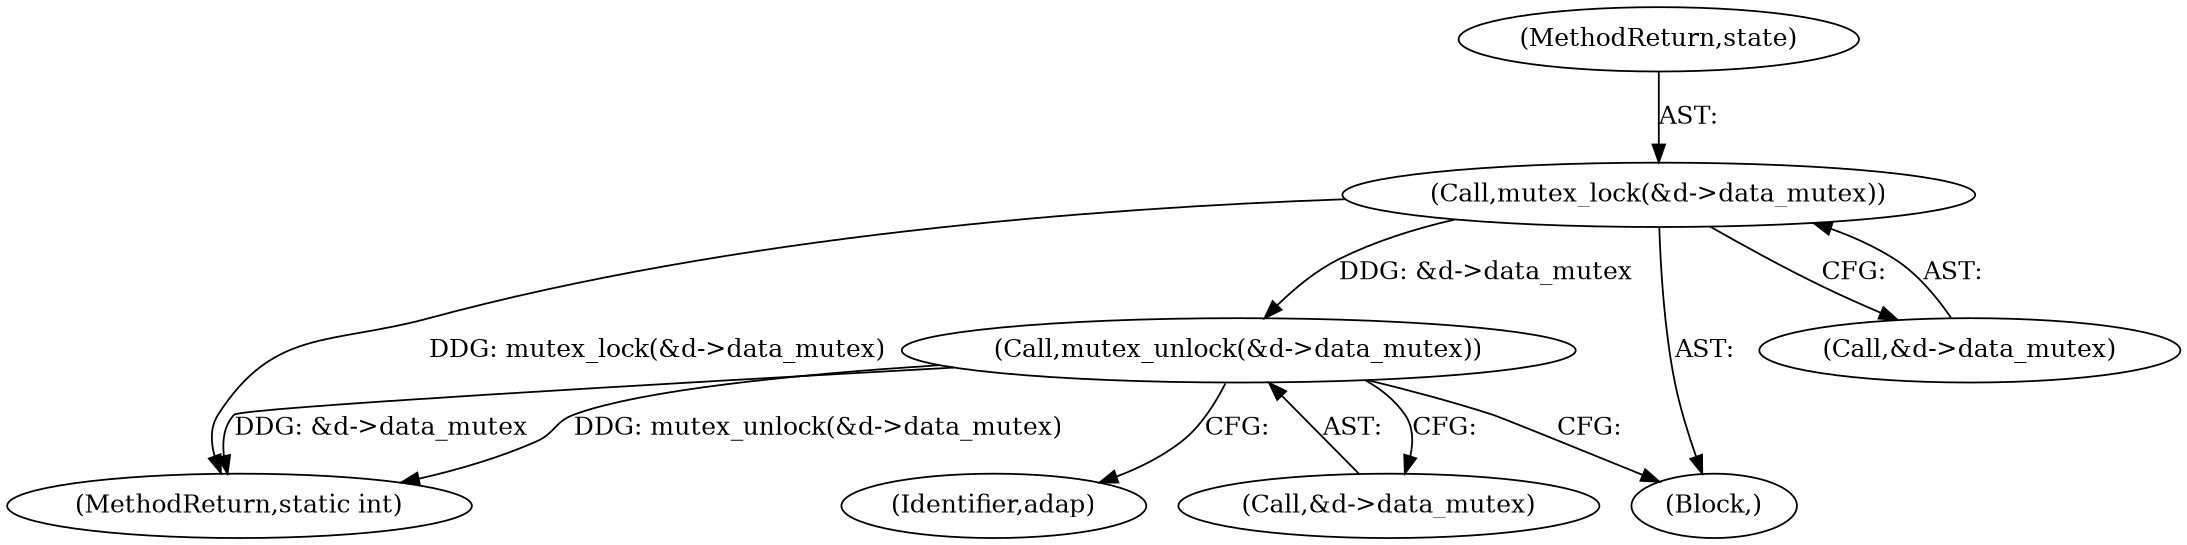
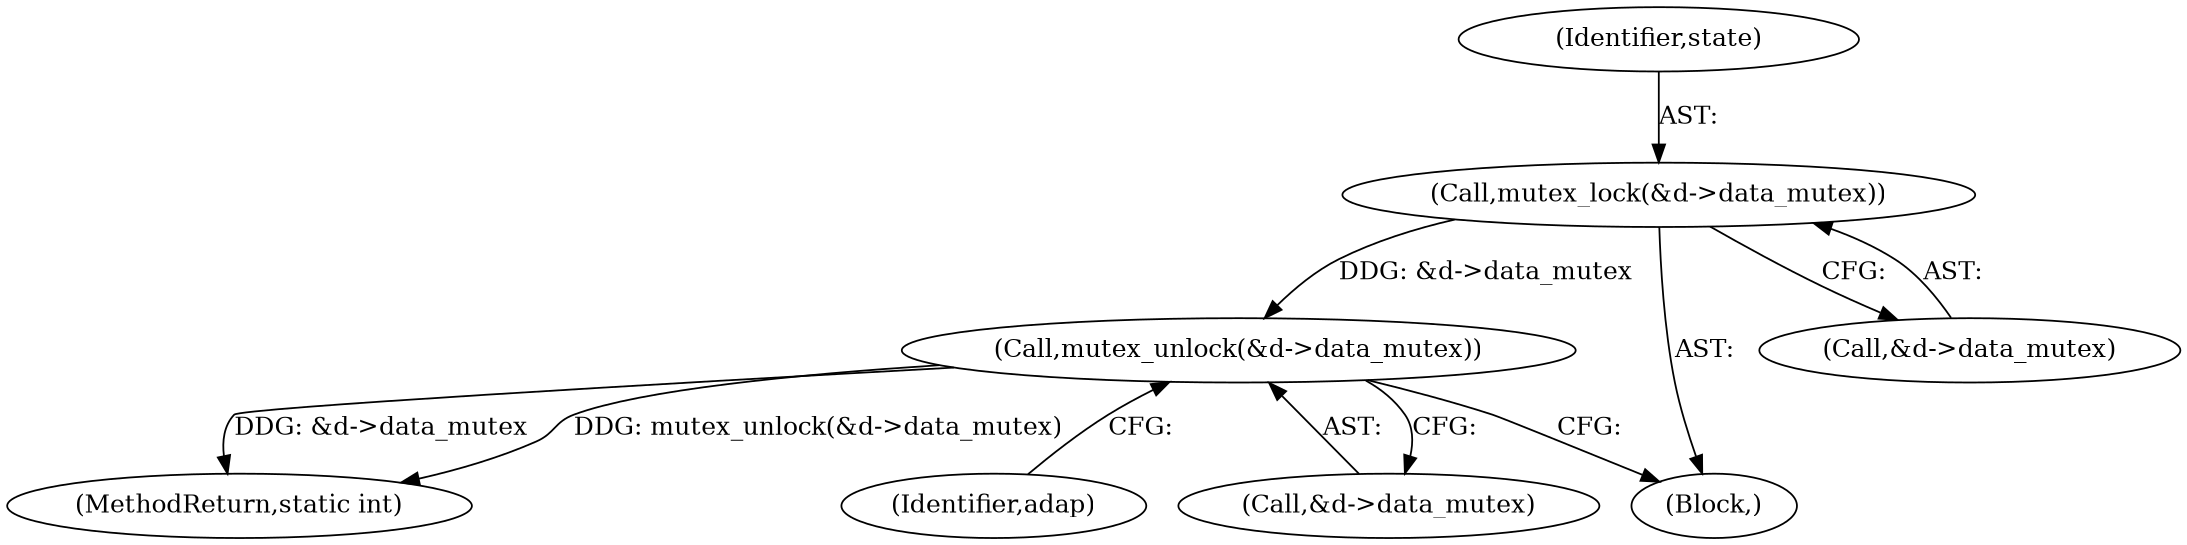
node "(MethodReturn,state)": label "(MethodReturn,state)" -> "(Identifier,state)"
edge "(Call,mutex_lock(&d->data_mutex))" -> "(MethodReturn,static int)": removed, label "DDG: mutex_lock(&d->data_mutex)"
edge "(Call,mutex_unlock(&d->data_mutex))" -> "(Identifier,adap)": reversed
